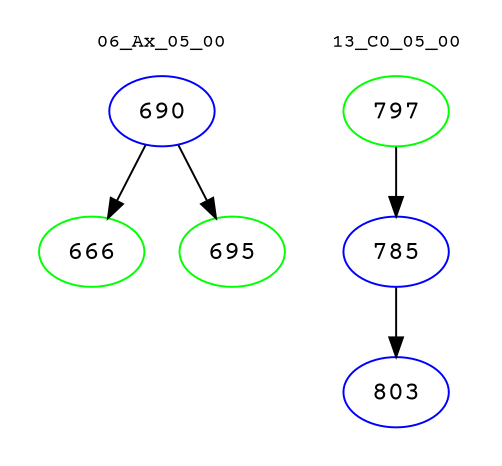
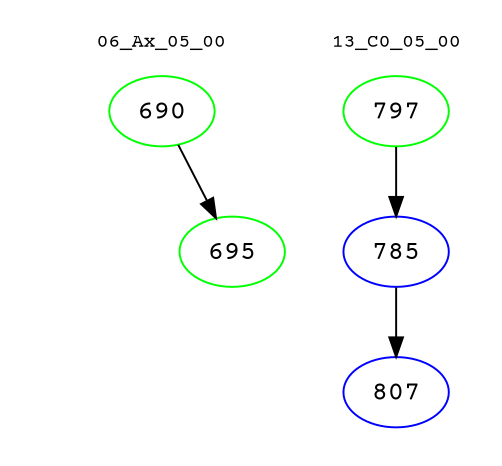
node "690": color blue -> green
node "666": removed
node "803": label "803" -> "807"
